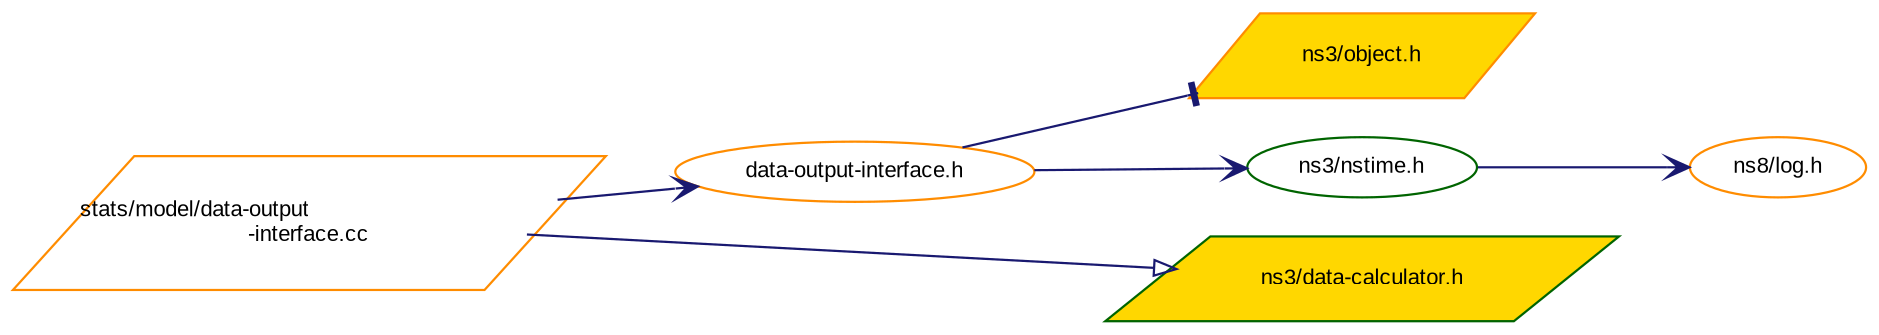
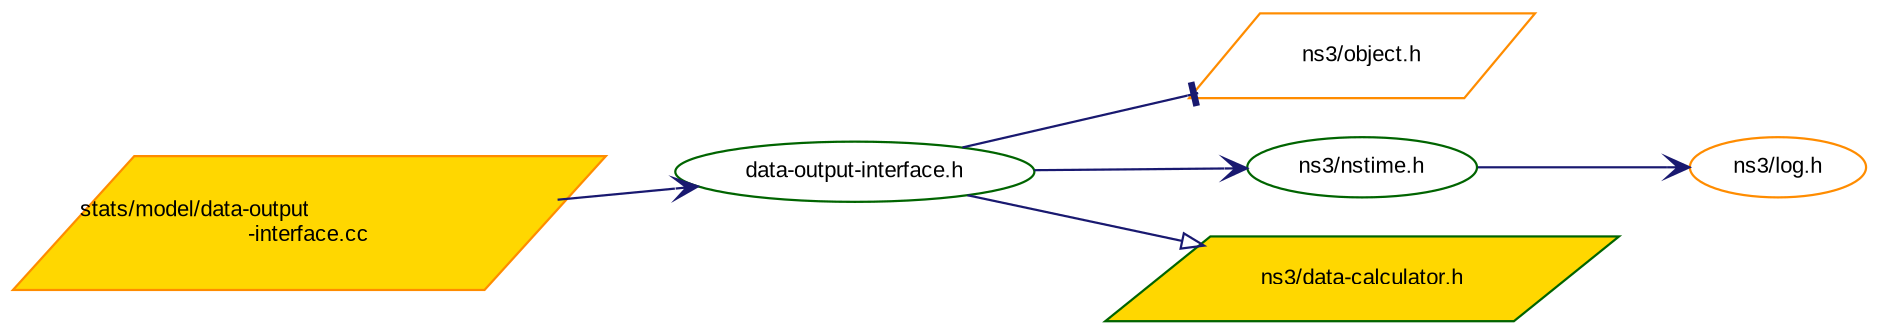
node "ns3/object.h": fillcolor gold -> white
node "ns8/log.h": label "ns8/log.h" -> "ns3/log.h"
node "data-output-interface.h": color darkorange -> darkgreen
node "stats/model/data-output -interface.cc": fillcolor white -> gold
edge "stats/model/data-output -interface.cc" -> "ns3/data-calculator.h": now "data-output-interface.h" -> "ns3/data-calculator.h"
